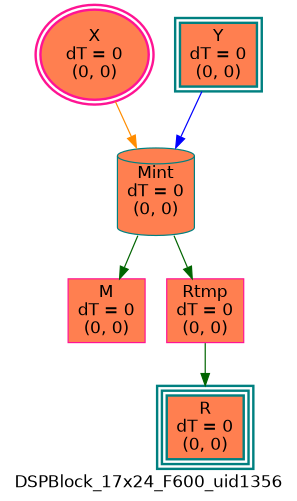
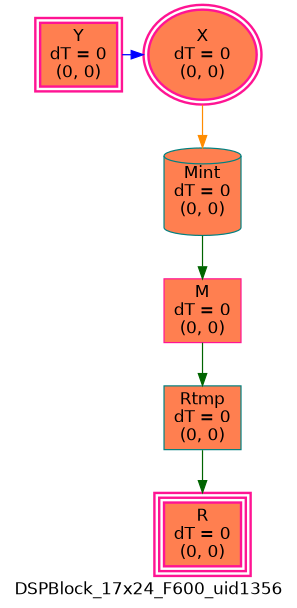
node "Y dT = 0 (0, 0)": color teal -> deeppink
edge "Y dT = 0 (0, 0)" -> "Mint dT = 0 (0, 0)": now "Y dT = 0 (0, 0)" -> "X dT = 0 (0, 0)"
edge "Mint dT = 0 (0, 0)" -> "Rtmp dT = 0 (0, 0)": now "M dT = 0 (0, 0)" -> "Rtmp dT = 0 (0, 0)"
node "Rtmp dT = 0 (0, 0)": color deeppink -> teal
node "R dT = 0 (0, 0)": color teal -> deeppink
